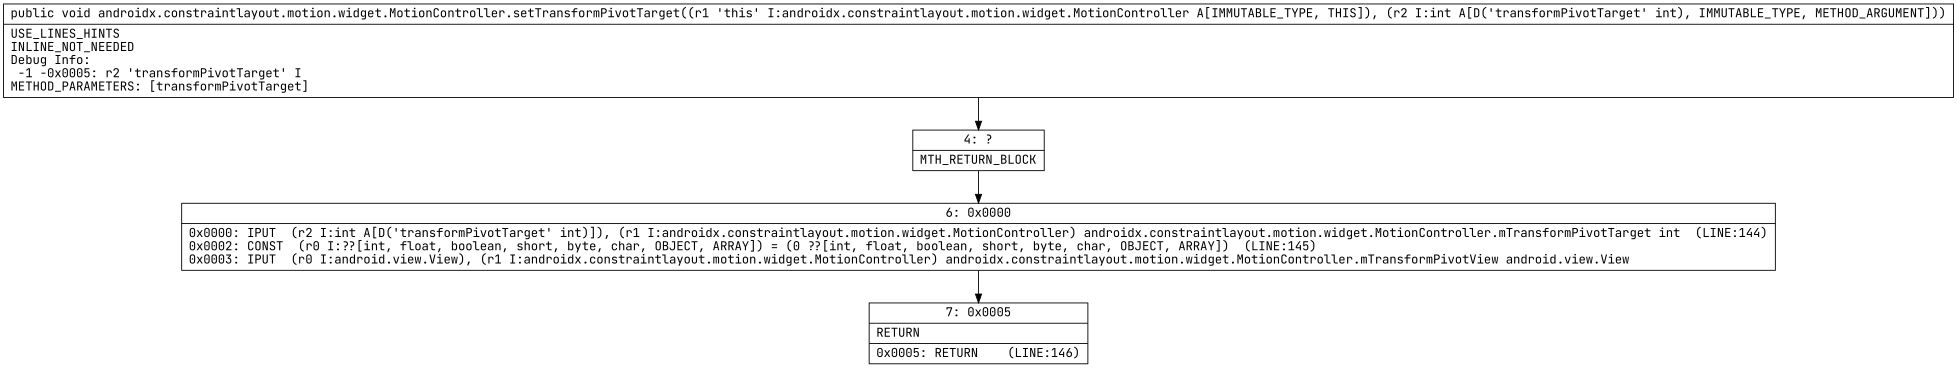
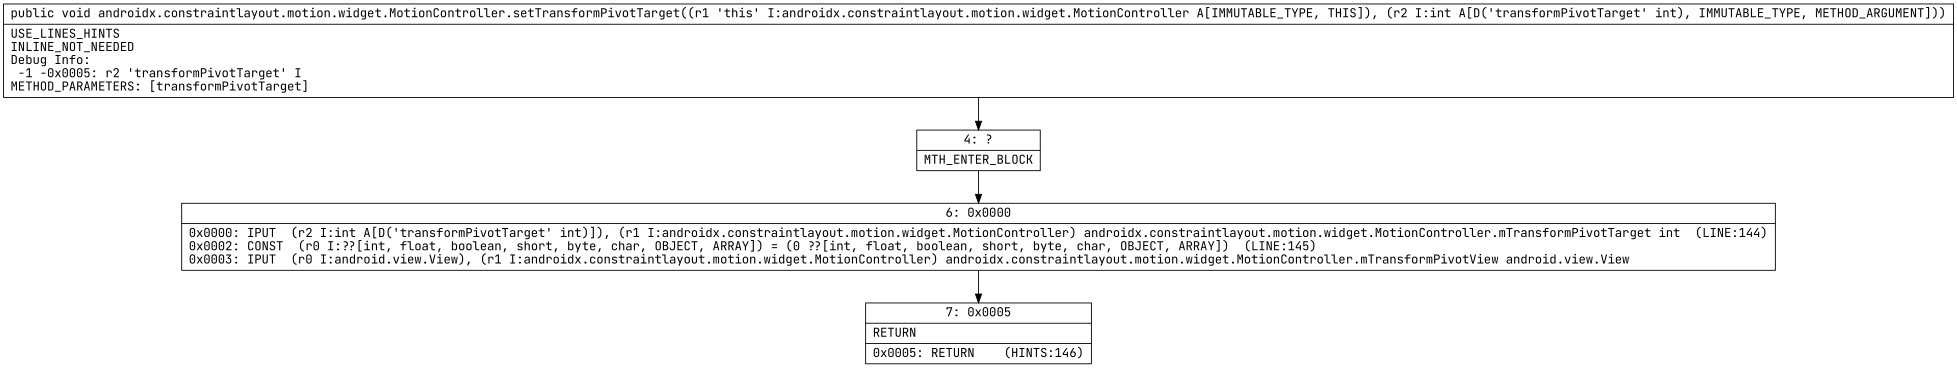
node "4: ?": text "MTH_RETURN_BLOCK" -> "MTH_ENTER_BLOCK"
node "7: 0x0005": text "0x0005: RETURN    (LINE:146)" -> "0x0005: RETURN    (HINTS:146)"
